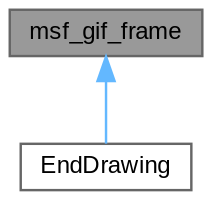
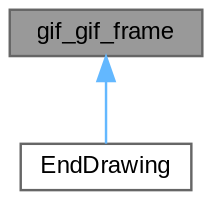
node "msf_gif_frame": label "msf_gif_frame" -> "gif_gif_frame"
